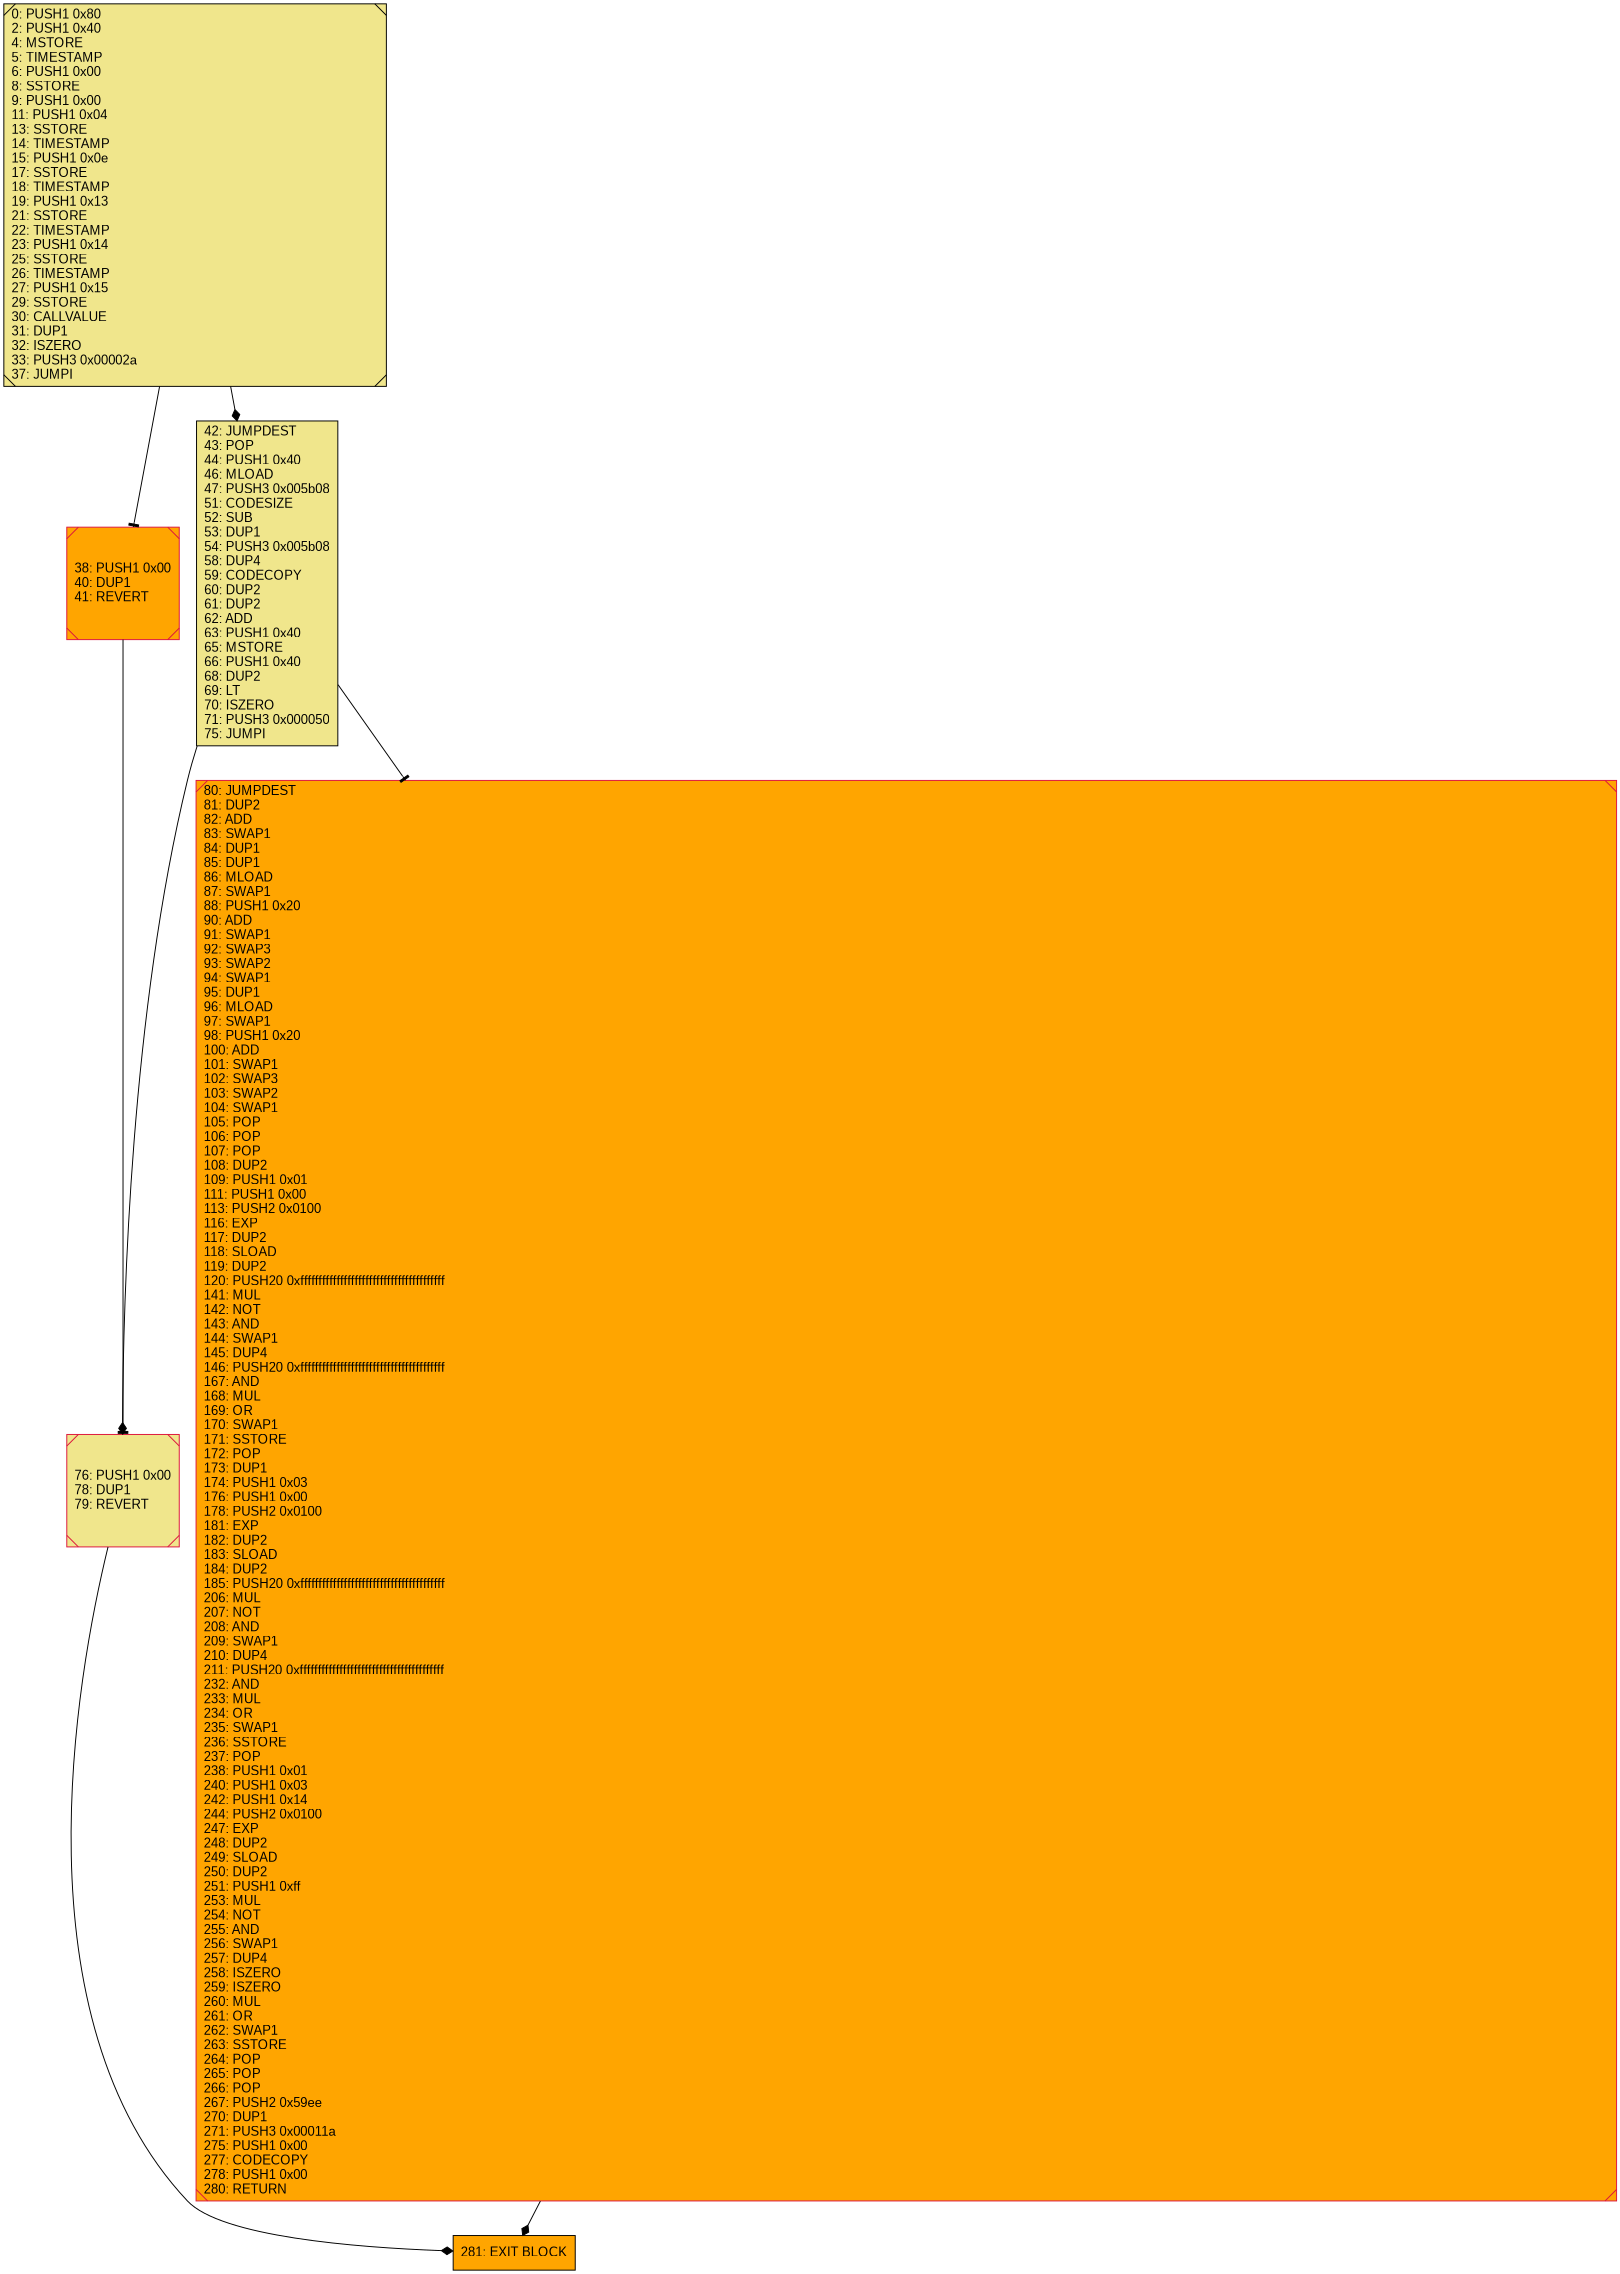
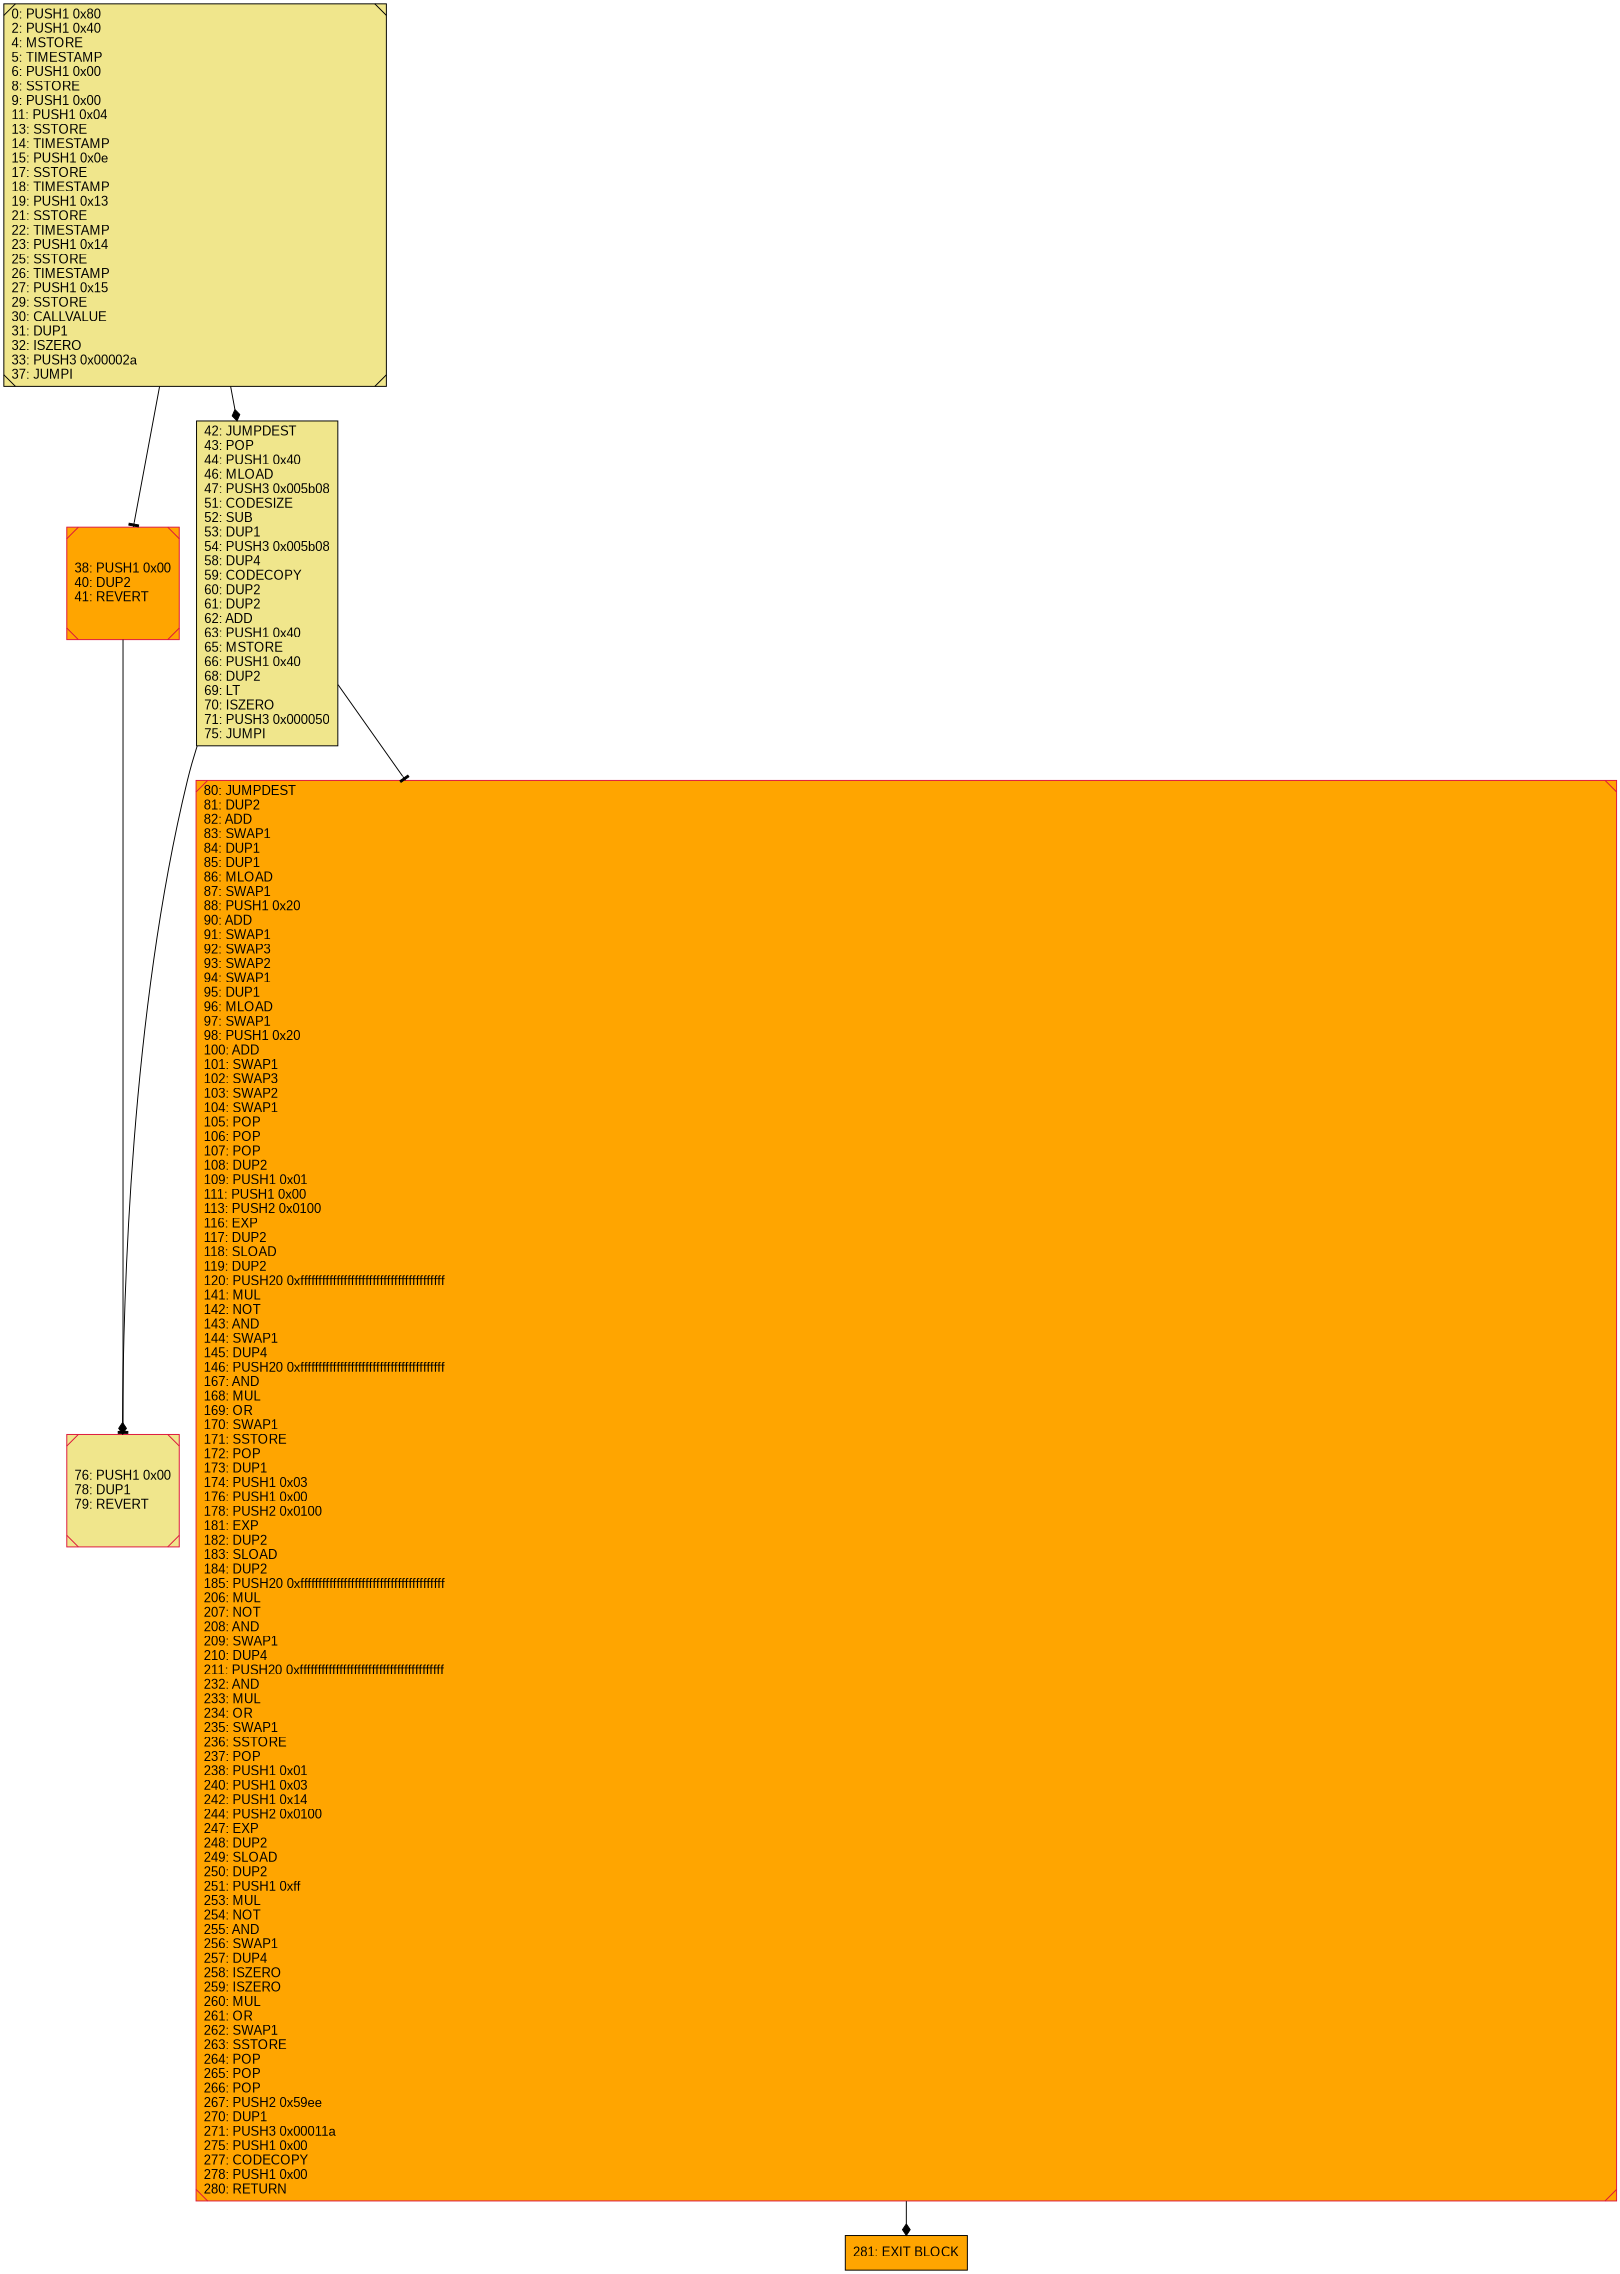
node "38: PUSH1 0x00 40: DUP1 41: REVERT": label "38: PUSH1 0x00 40: DUP1 41: REVERT" -> "38: PUSH1 0x00 40: DUP2 41: REVERT"
edge "76: PUSH1 0x00 78: DUP1 79: REVERT" -> "281: EXIT BLOCK": removed
